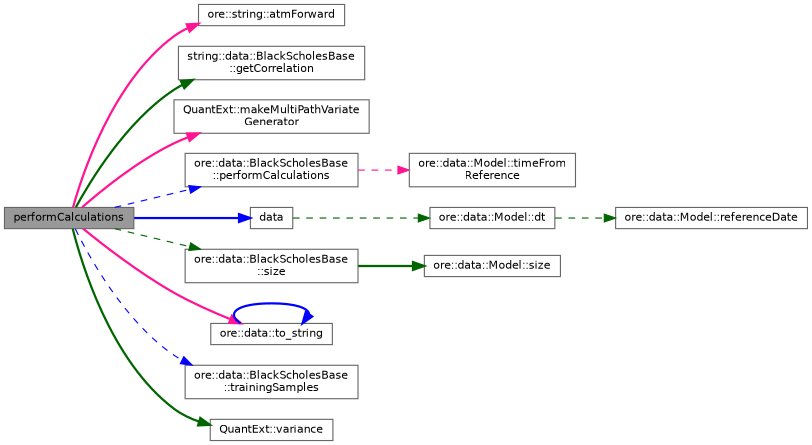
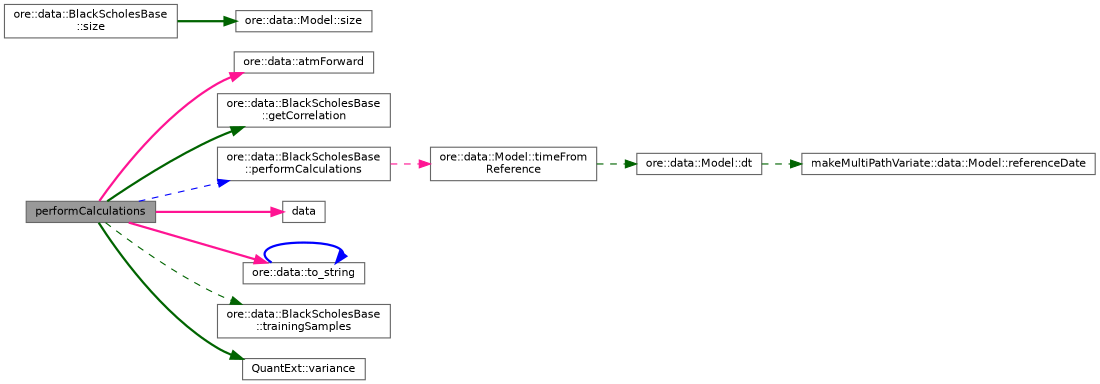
node "ore::string::atmForward": label "ore::string::atmForward" -> "ore::data::atmForward"
node "string::data::BlackScholesBase ::getCorrelation": label "string::data::BlackScholesBase ::getCorrelation" -> "ore::data::BlackScholesBase ::getCorrelation"
node "QuantExt::makeMultiPathVariate Generator": removed
edge "performCalculations" -> "data": color blue -> deeppink
edge "data" -> "ore::data::Model::dt": now "ore::data::Model::timeFrom Reference" -> "ore::data::Model::dt"
node "ore::data::Model::referenceDate": label "ore::data::Model::referenceDate" -> "makeMultiPathVariate::data::Model::referenceDate"
edge "performCalculations" -> "ore::data::BlackScholesBase ::size": removed
edge "performCalculations" -> "ore::data::BlackScholesBase ::trainingSamples": color blue -> darkgreen
